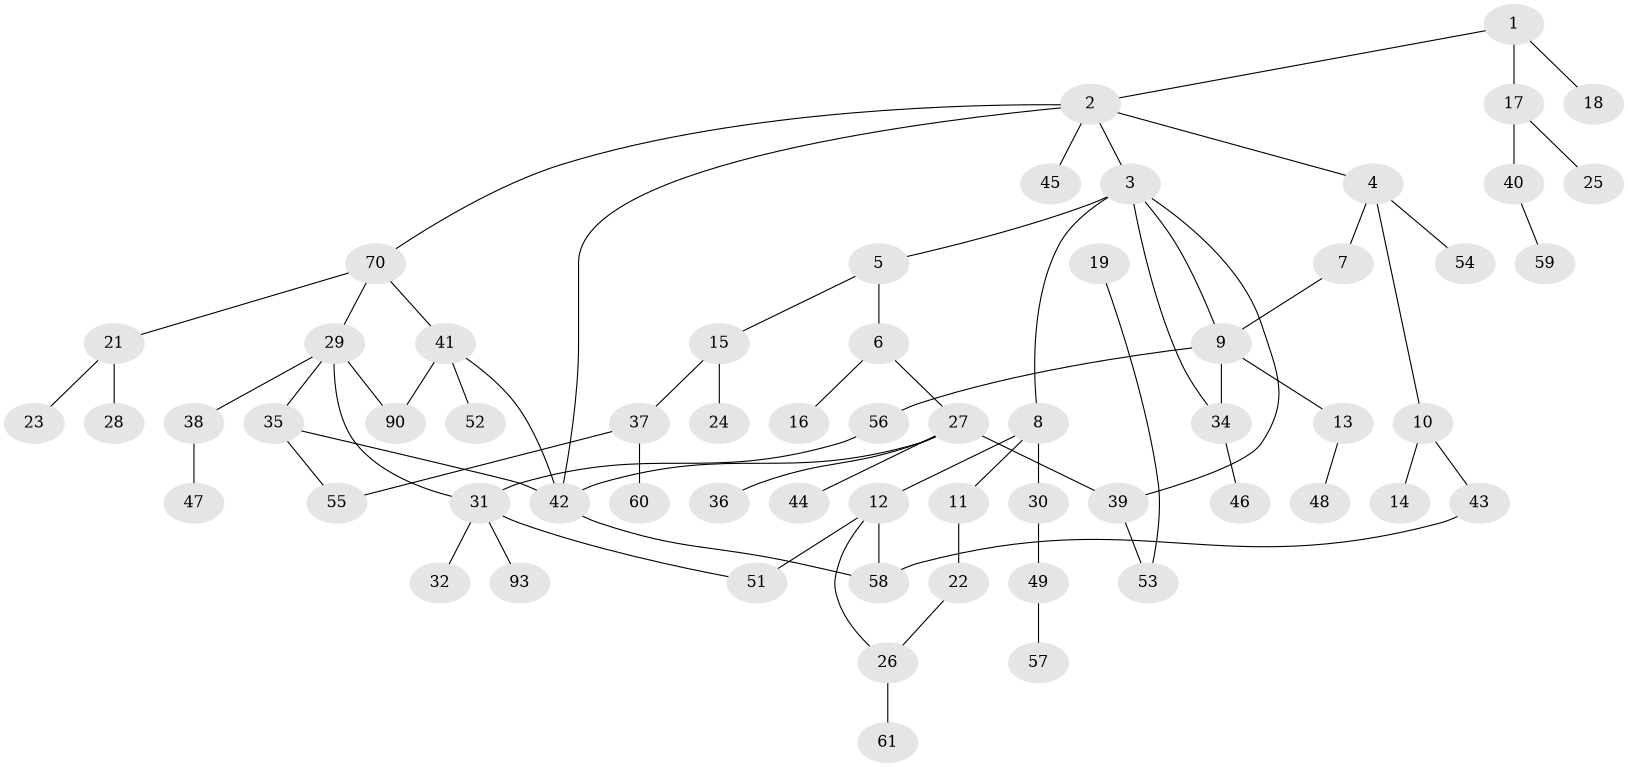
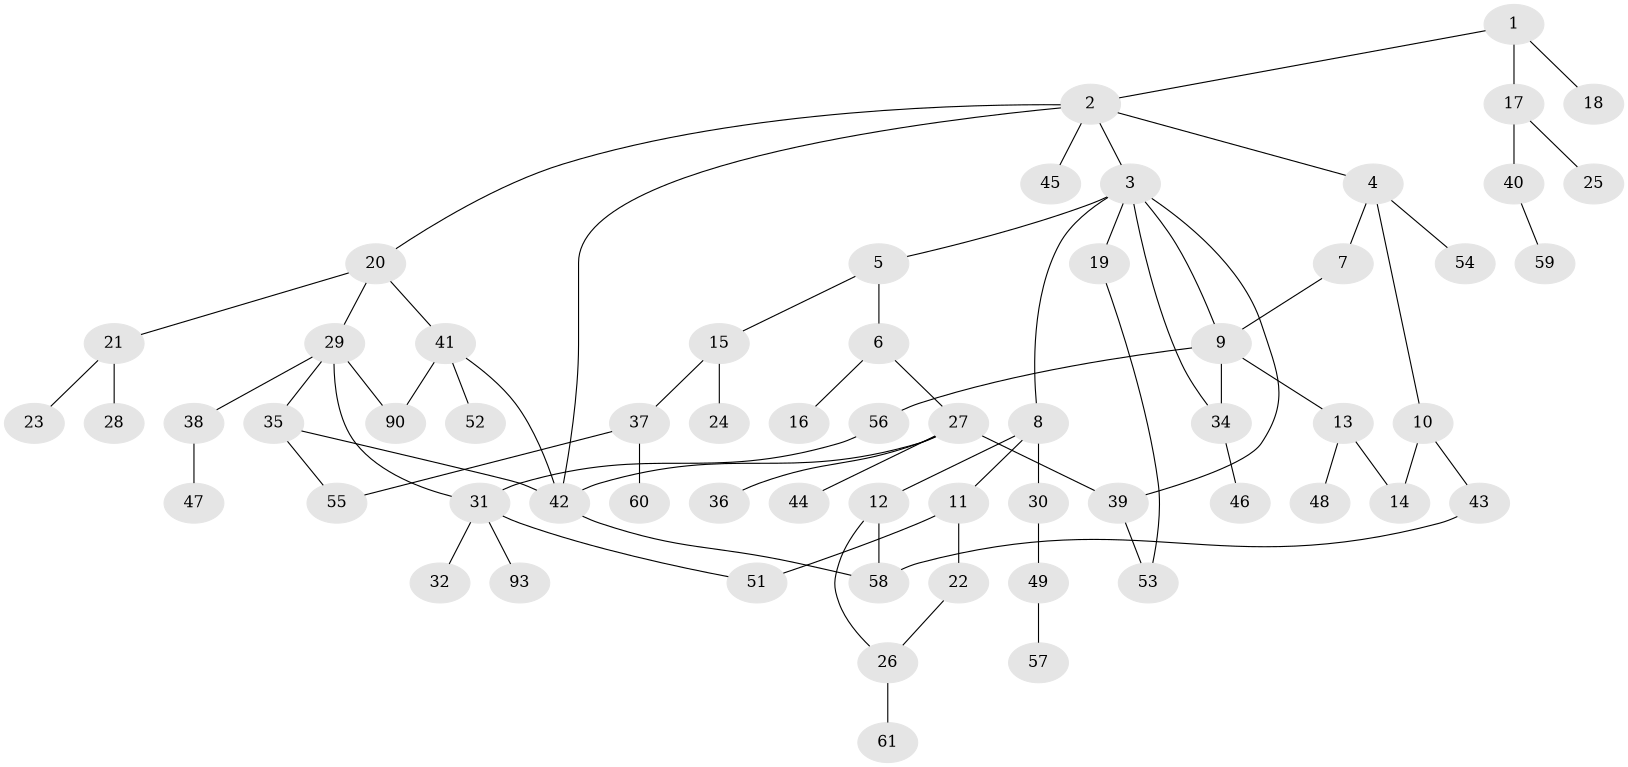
edge "3" -- "19": added
node "70": label "70" -> "20"
edge "13" -- "14": added
edge "12" -- "51": now "11" -- "51"
